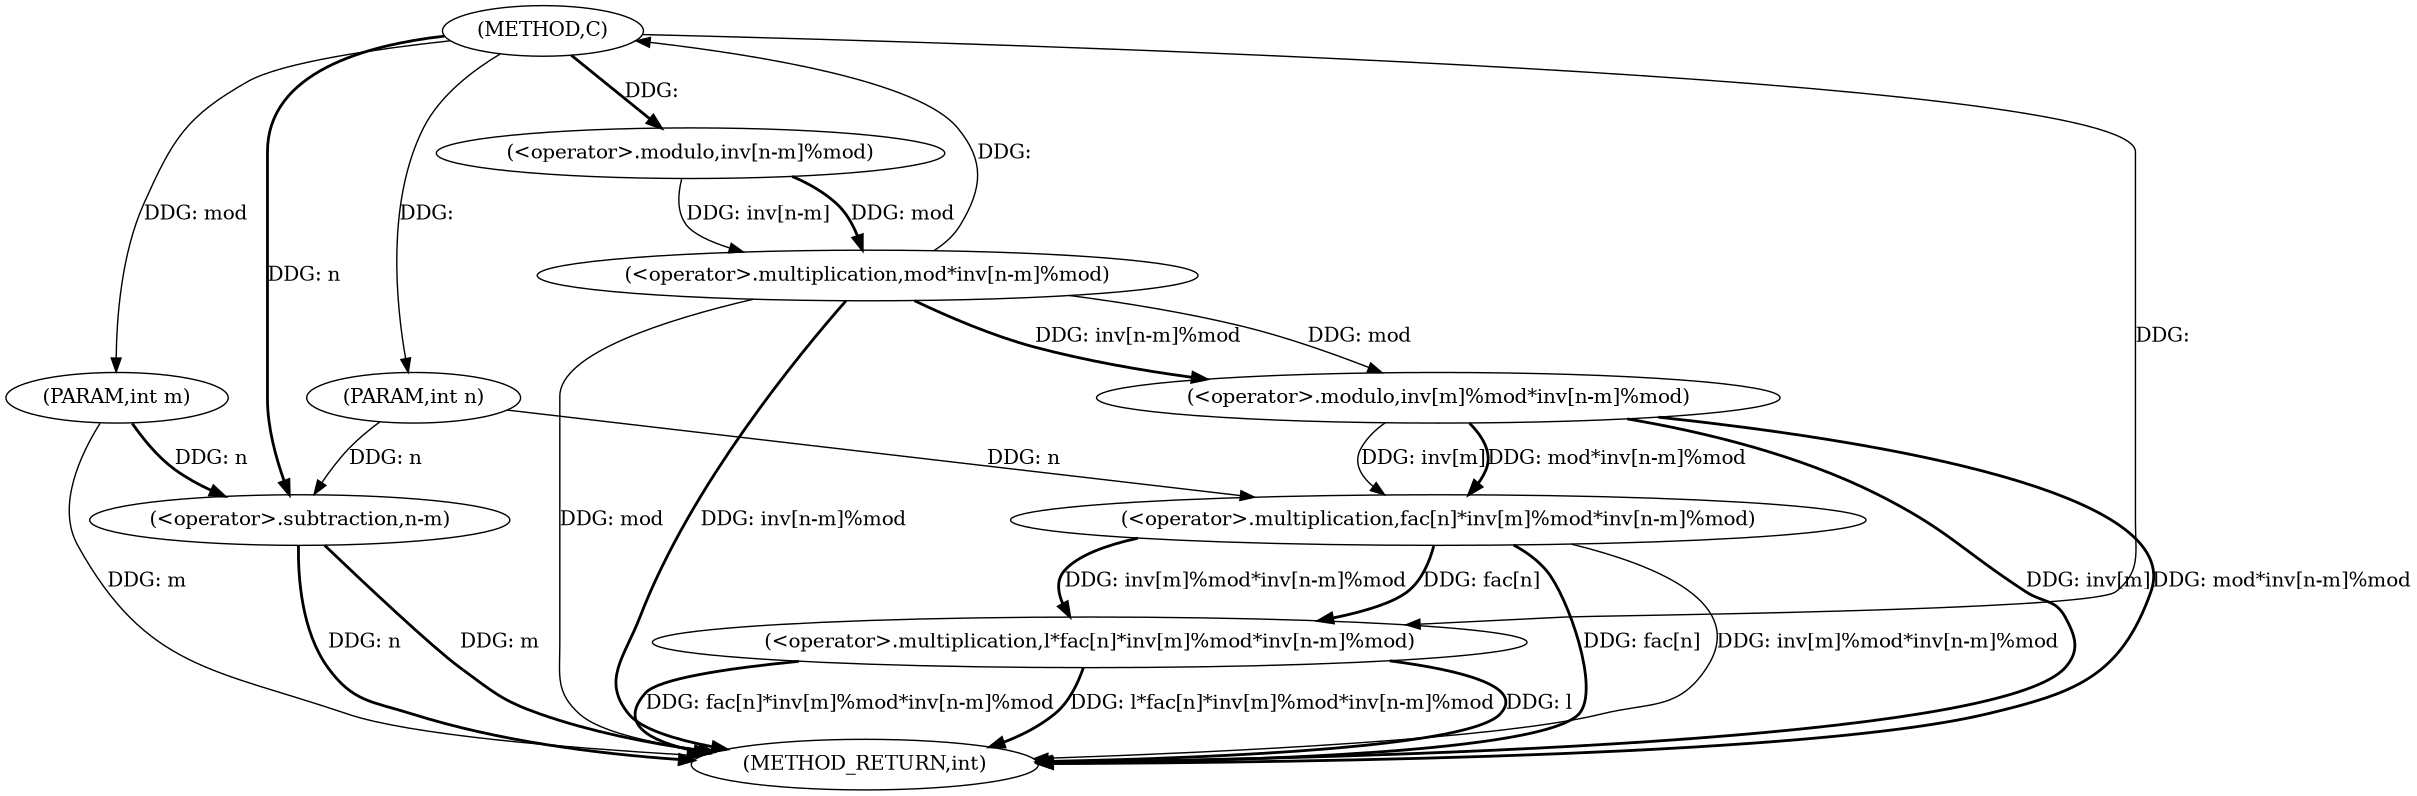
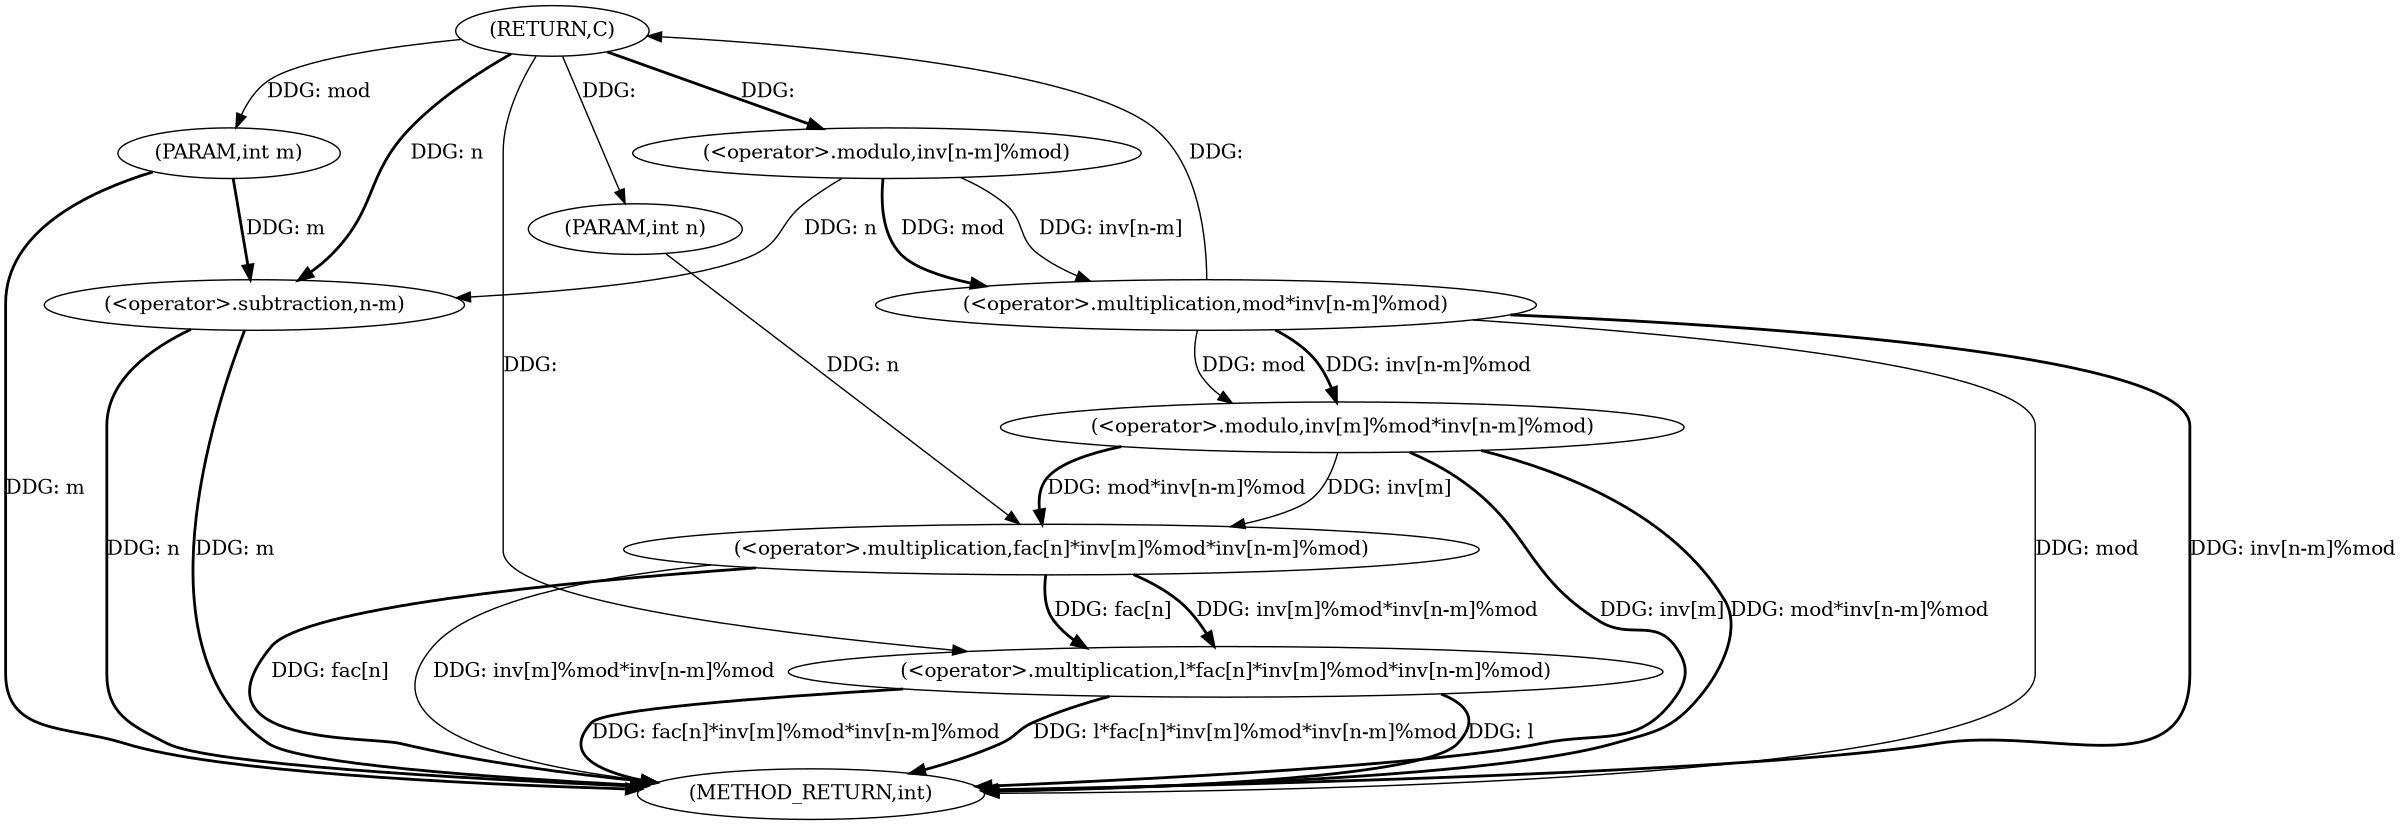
node "(METHOD,C)": label "(METHOD,C)" -> "(RETURN,C)"
edge "(PARAM,int n)" -> "(<operator>.subtraction,n-m)": now "(<operator>.modulo,inv[n-m]%mod)" -> "(<operator>.subtraction,n-m)"
edge "(PARAM,int m)" -> "(<operator>.subtraction,n-m)": label "DDG: n" -> "DDG: m"
edge "(PARAM,int m)" -> "(METHOD_RETURN,int)": style solid -> bold
